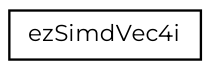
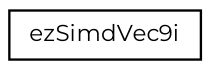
node "ezSimdVec4i": label "ezSimdVec4i" -> "ezSimdVec9i"
